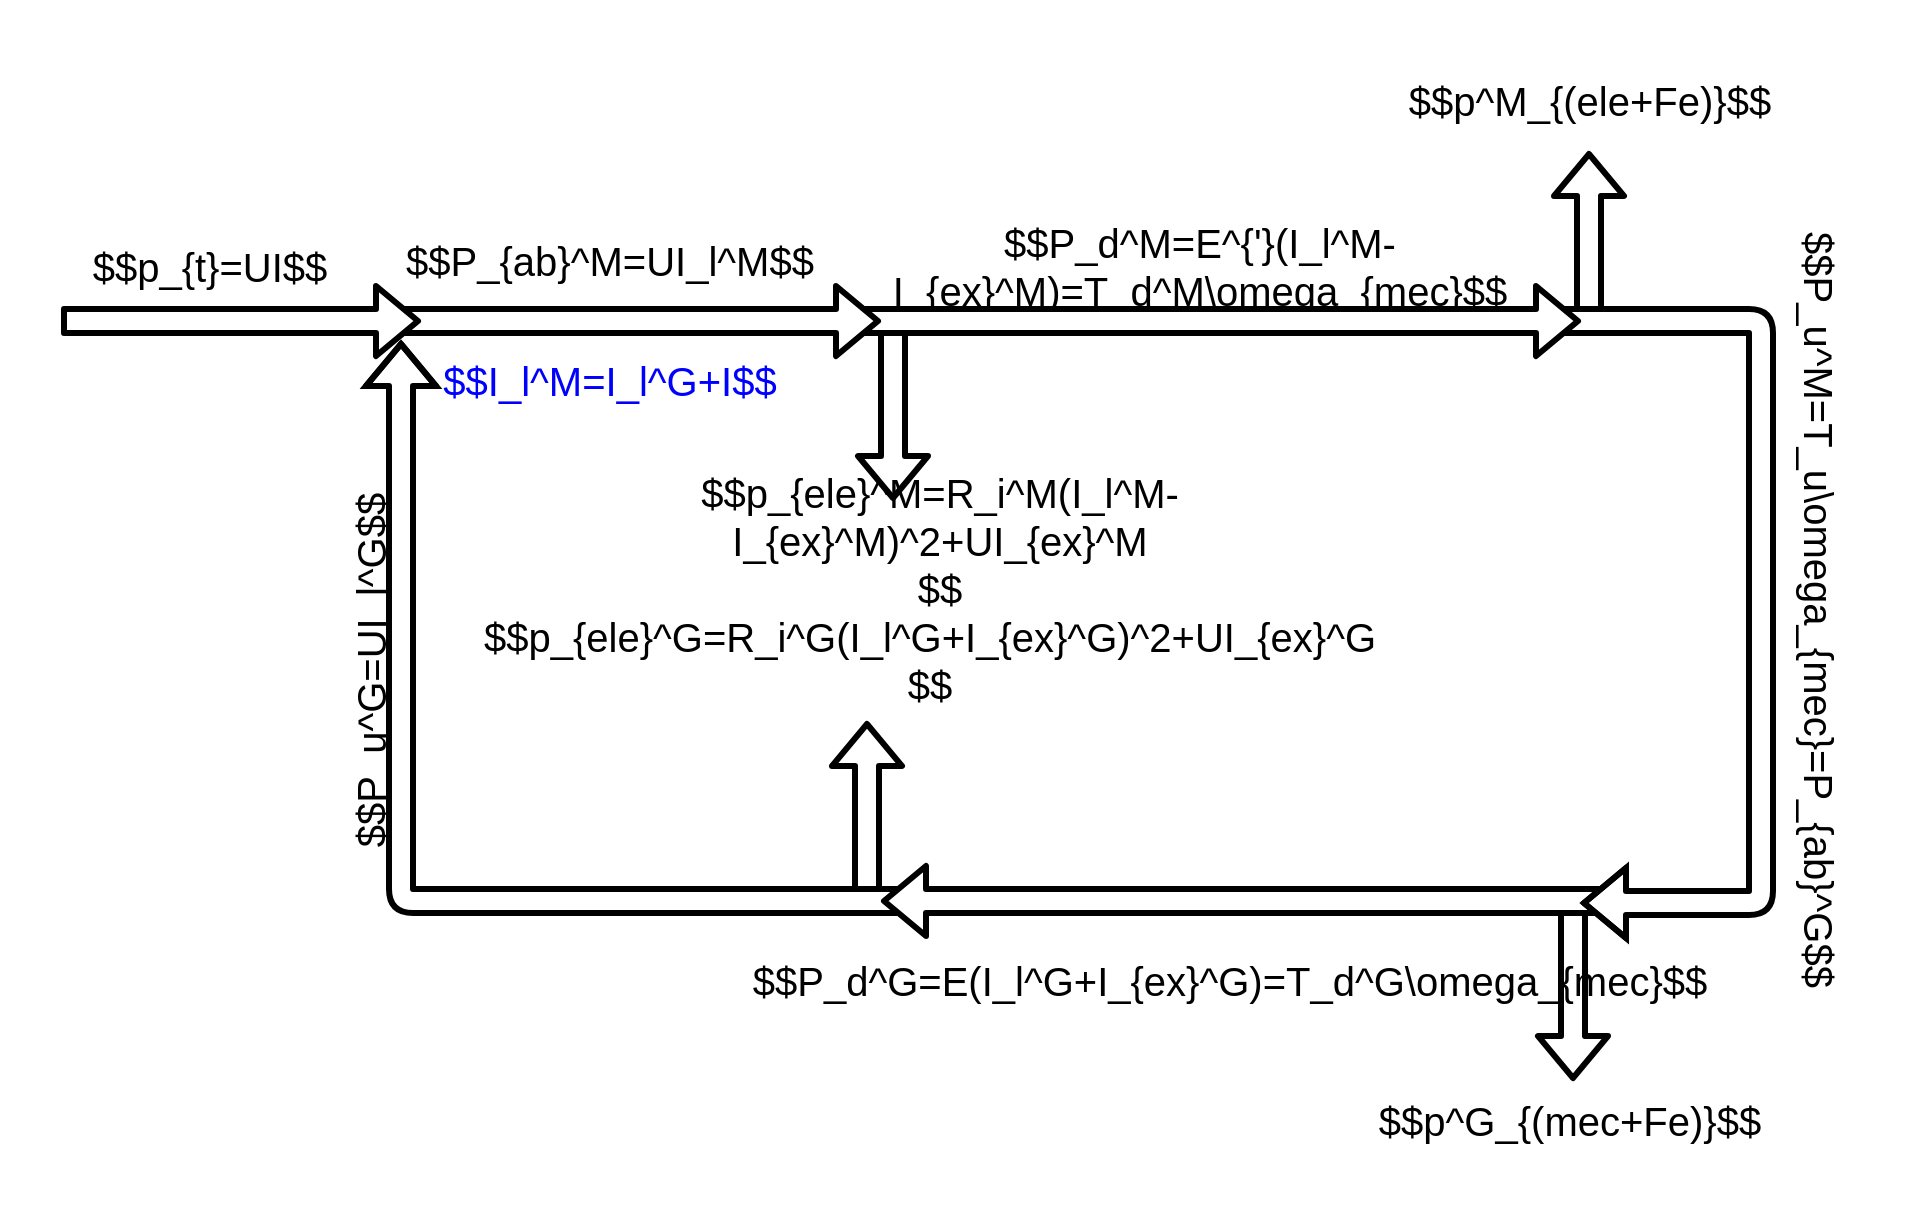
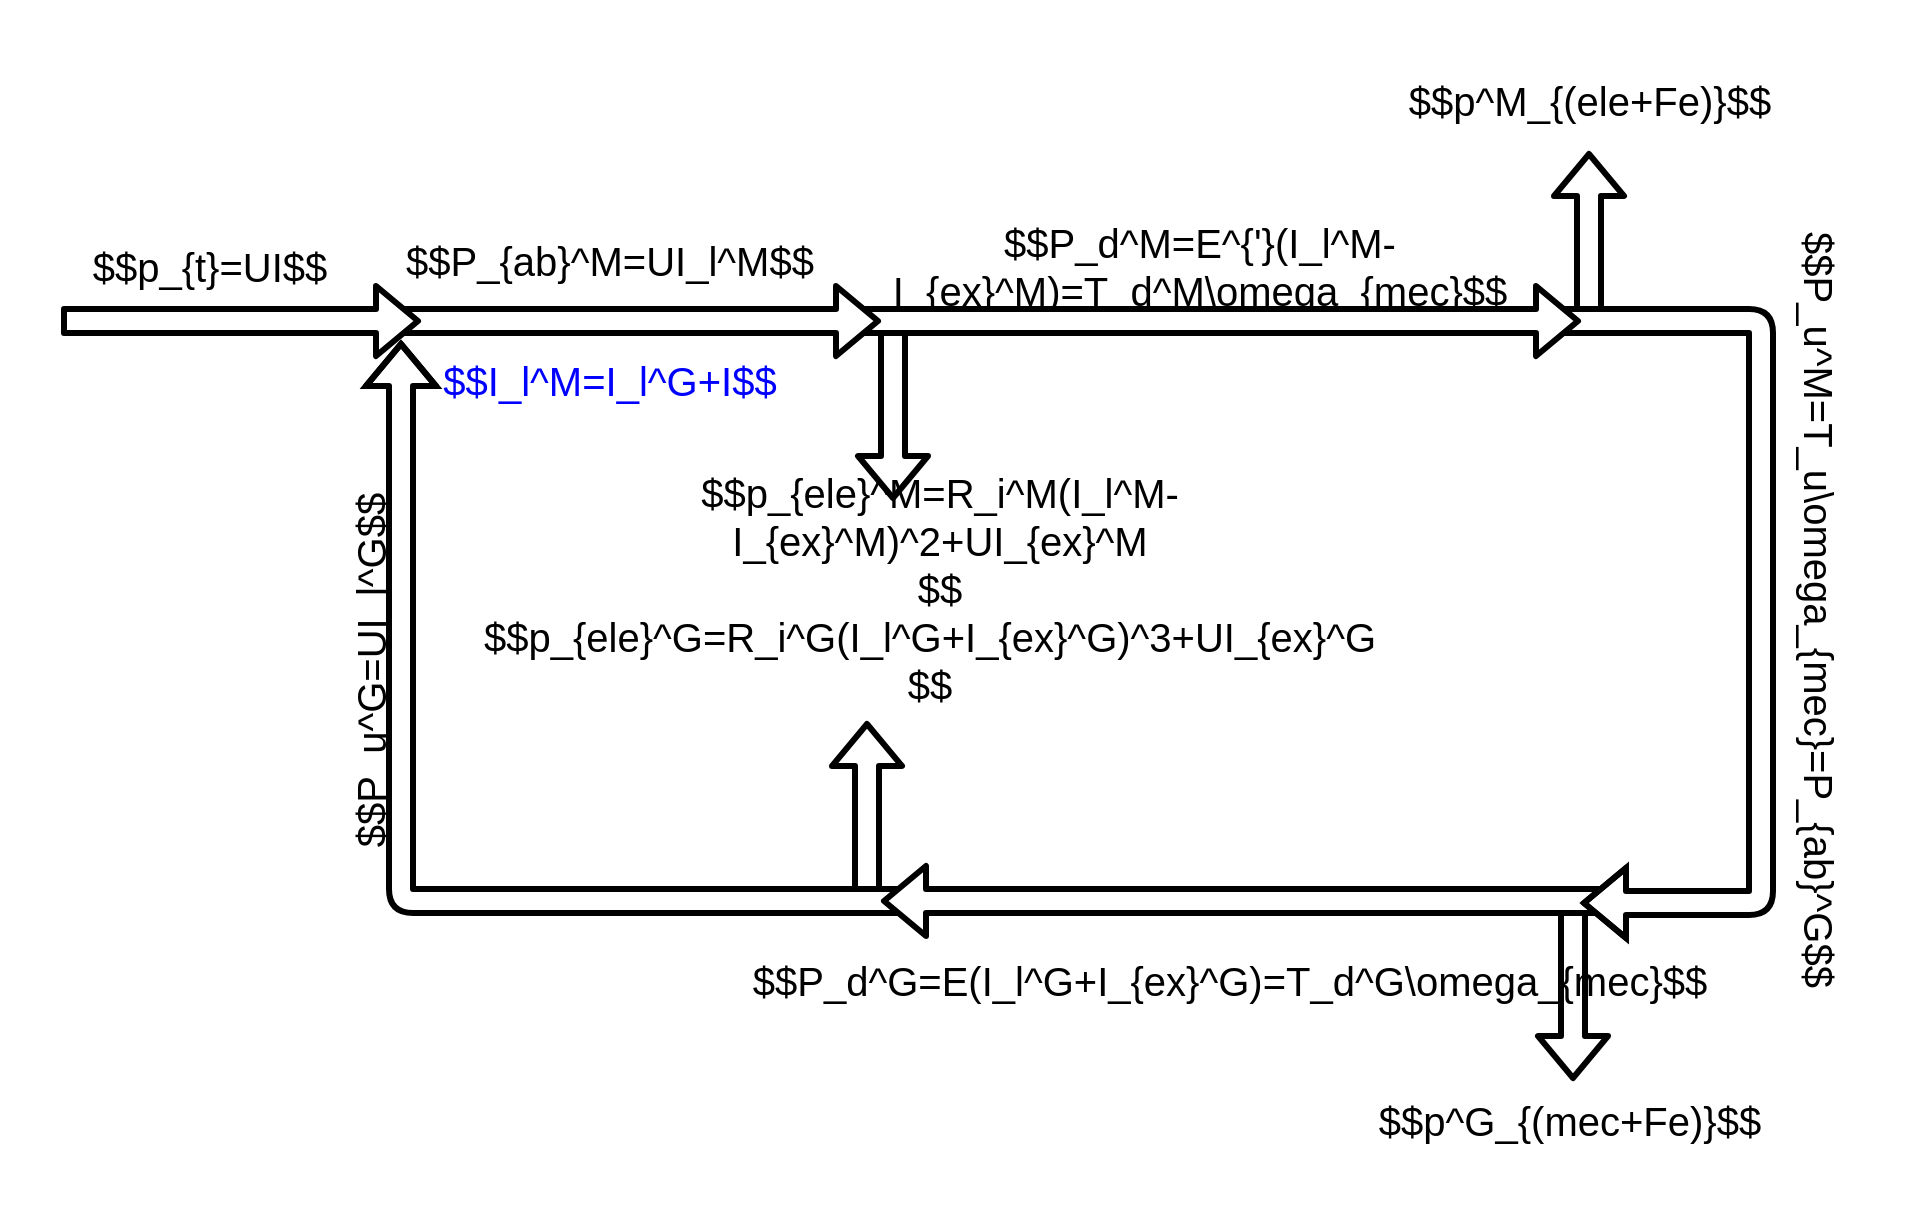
node "$$p_{ele}^G=R_i^G(I_l^G+I_{ex}^G)^2+UI_{ex}^G $$": label "$$p_{ele}^G=R_i^G(I_l^G+I_{ex}^G)^2+UI_{ex}^G $$" -> "$$p_{ele}^G=R_i^G(I_l^G+I_{ex}^G)^3+UI_{ex}^G $$"
